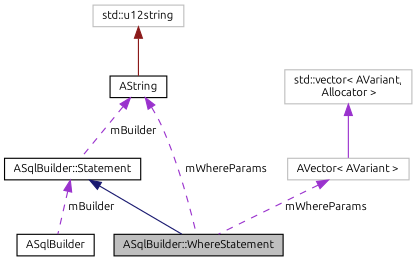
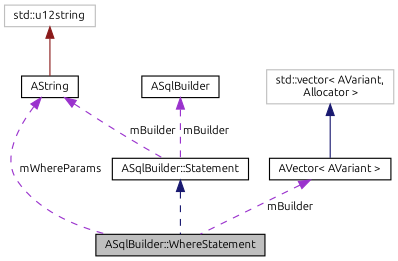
edge "AVector< AVariant >" -> "std::vector< AVariant, Allocator >": color darkorchid3 -> midnightblue
node "AVector< AVariant >": color grey75 -> black
edge "ASqlBuilder::WhereStatement" -> "AVector< AVariant >": label " mWhereParams" -> " mBuilder"
edge "ASqlBuilder::WhereStatement" -> "ASqlBuilder::Statement": style solid -> dashed
edge "ASqlBuilder" -> "ASqlBuilder::Statement": reversed
